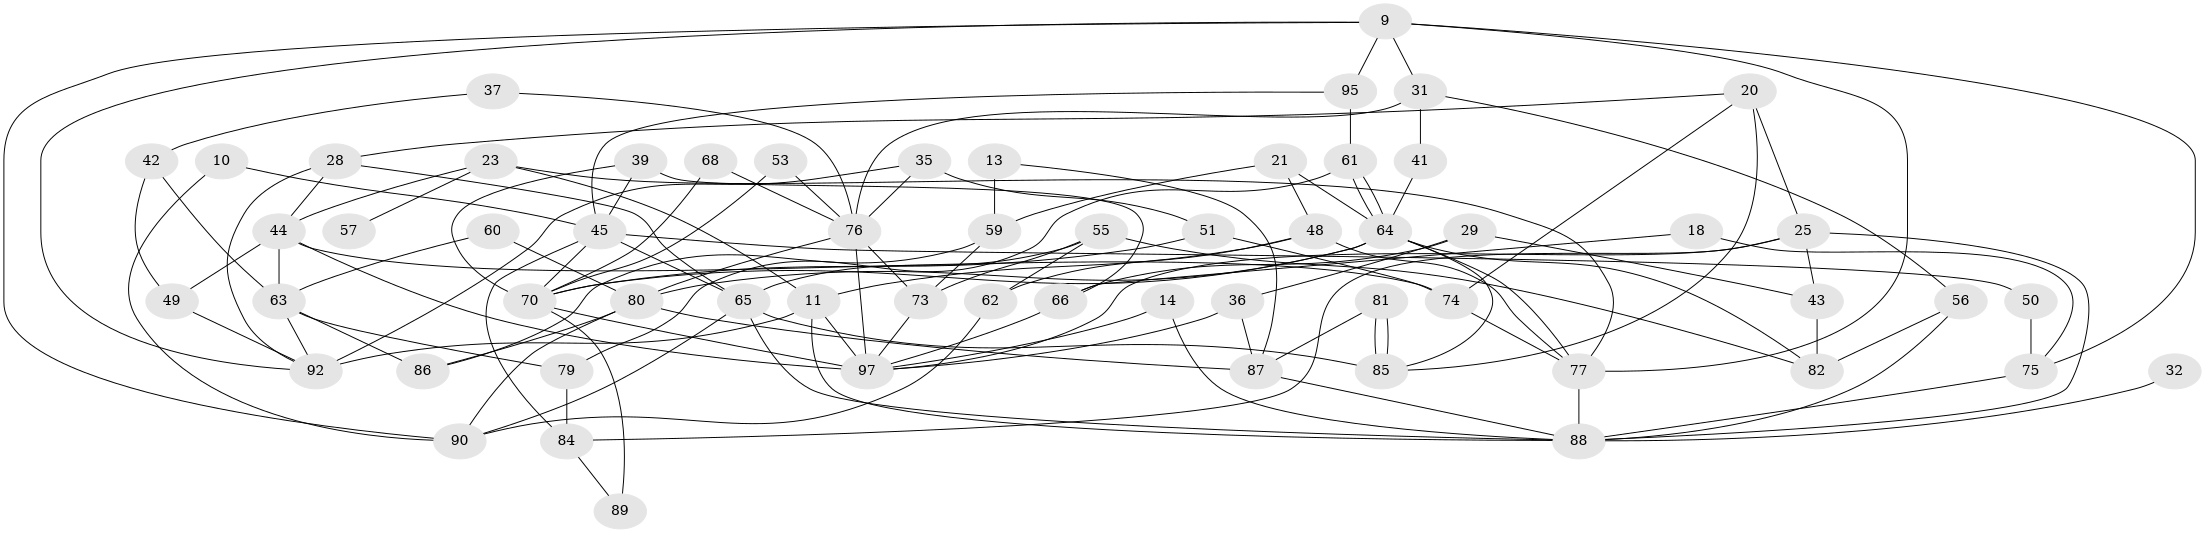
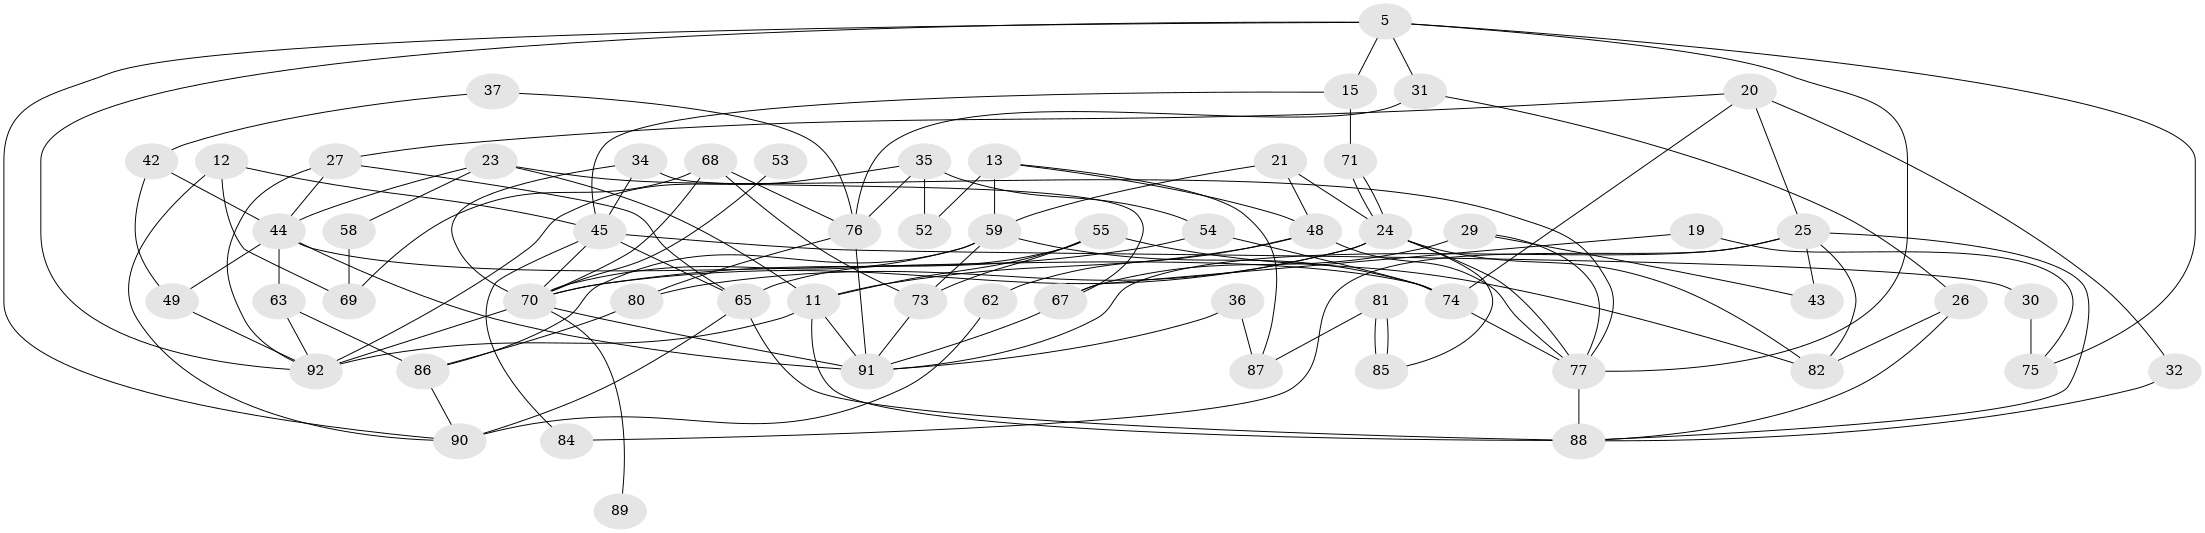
node "9": label "9" -> "5"
node "95": label "95" -> "15"
node "10": label "10" -> "12"
node "28": label "28" -> "27"
node "39": label "39" -> "34"
node "61": label "61" -> "71"
node "41": removed
edge "13" -- "48": added
edge "53" -- "76": removed
node "57": label "57" -> "58"
node "60": removed
node "52": added
node "51": label "51" -> "54"
node "64": label "64" -> "24"
node "18": label "18" -> "19"
edge "42" -- "63": now "42" -- "44"
edge "59" -- "74": added
edge "76" -- "73": now "68" -- "73"
edge "55" -- "62": now "55" -- "11"
edge "59" -- "70": added
edge "29" -- "36": now "29" -- "77"
node "69": added
node "66": label "66" -> "67"
node "14": removed
node "56": label "56" -> "26"
node "50": label "50" -> "30"
edge "20" -- "85": now "20" -- "32"
edge "43" -- "82": now "25" -- "82"
edge "70" -- "92": added
edge "65" -- "85": removed
edge "80" -- "90": now "86" -- "90"
edge "80" -- "87": removed
node "79": removed
node "97": label "97" -> "91"
edge "75" -- "88": removed
edge "87" -- "88": removed
edge "84" -- "89": removed
